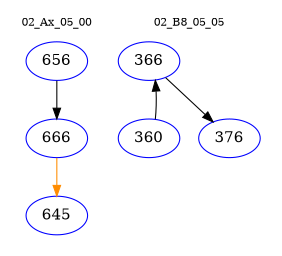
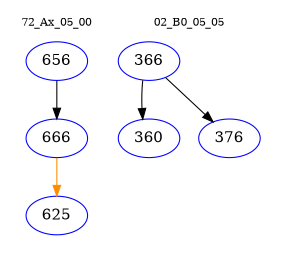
cluster "02_Ax_05_00": label "02_Ax_05_00" -> "72_Ax_05_00"
cluster "02_B8_05_05": label "02_B8_05_05" -> "02_B0_05_05"
edge "360" -> "366": reversed
node "645": label "645" -> "625"
